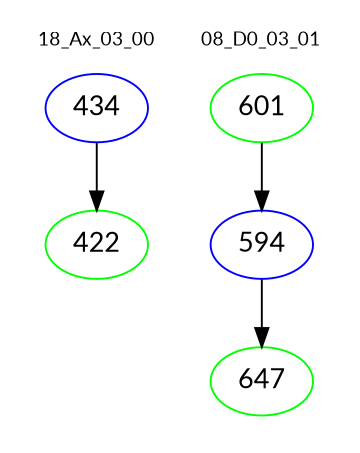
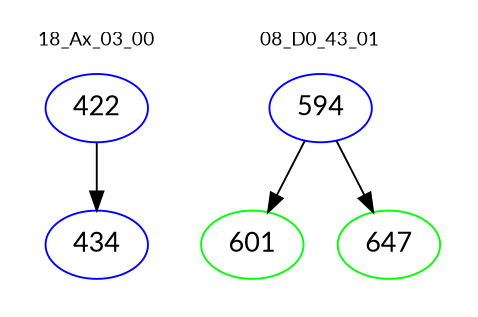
cluster "08_D0_03_01": label "08_D0_03_01" -> "08_D0_43_01"
edge "434" -> "422": reversed
edge "601" -> "594": reversed
node "422": color green -> blue
